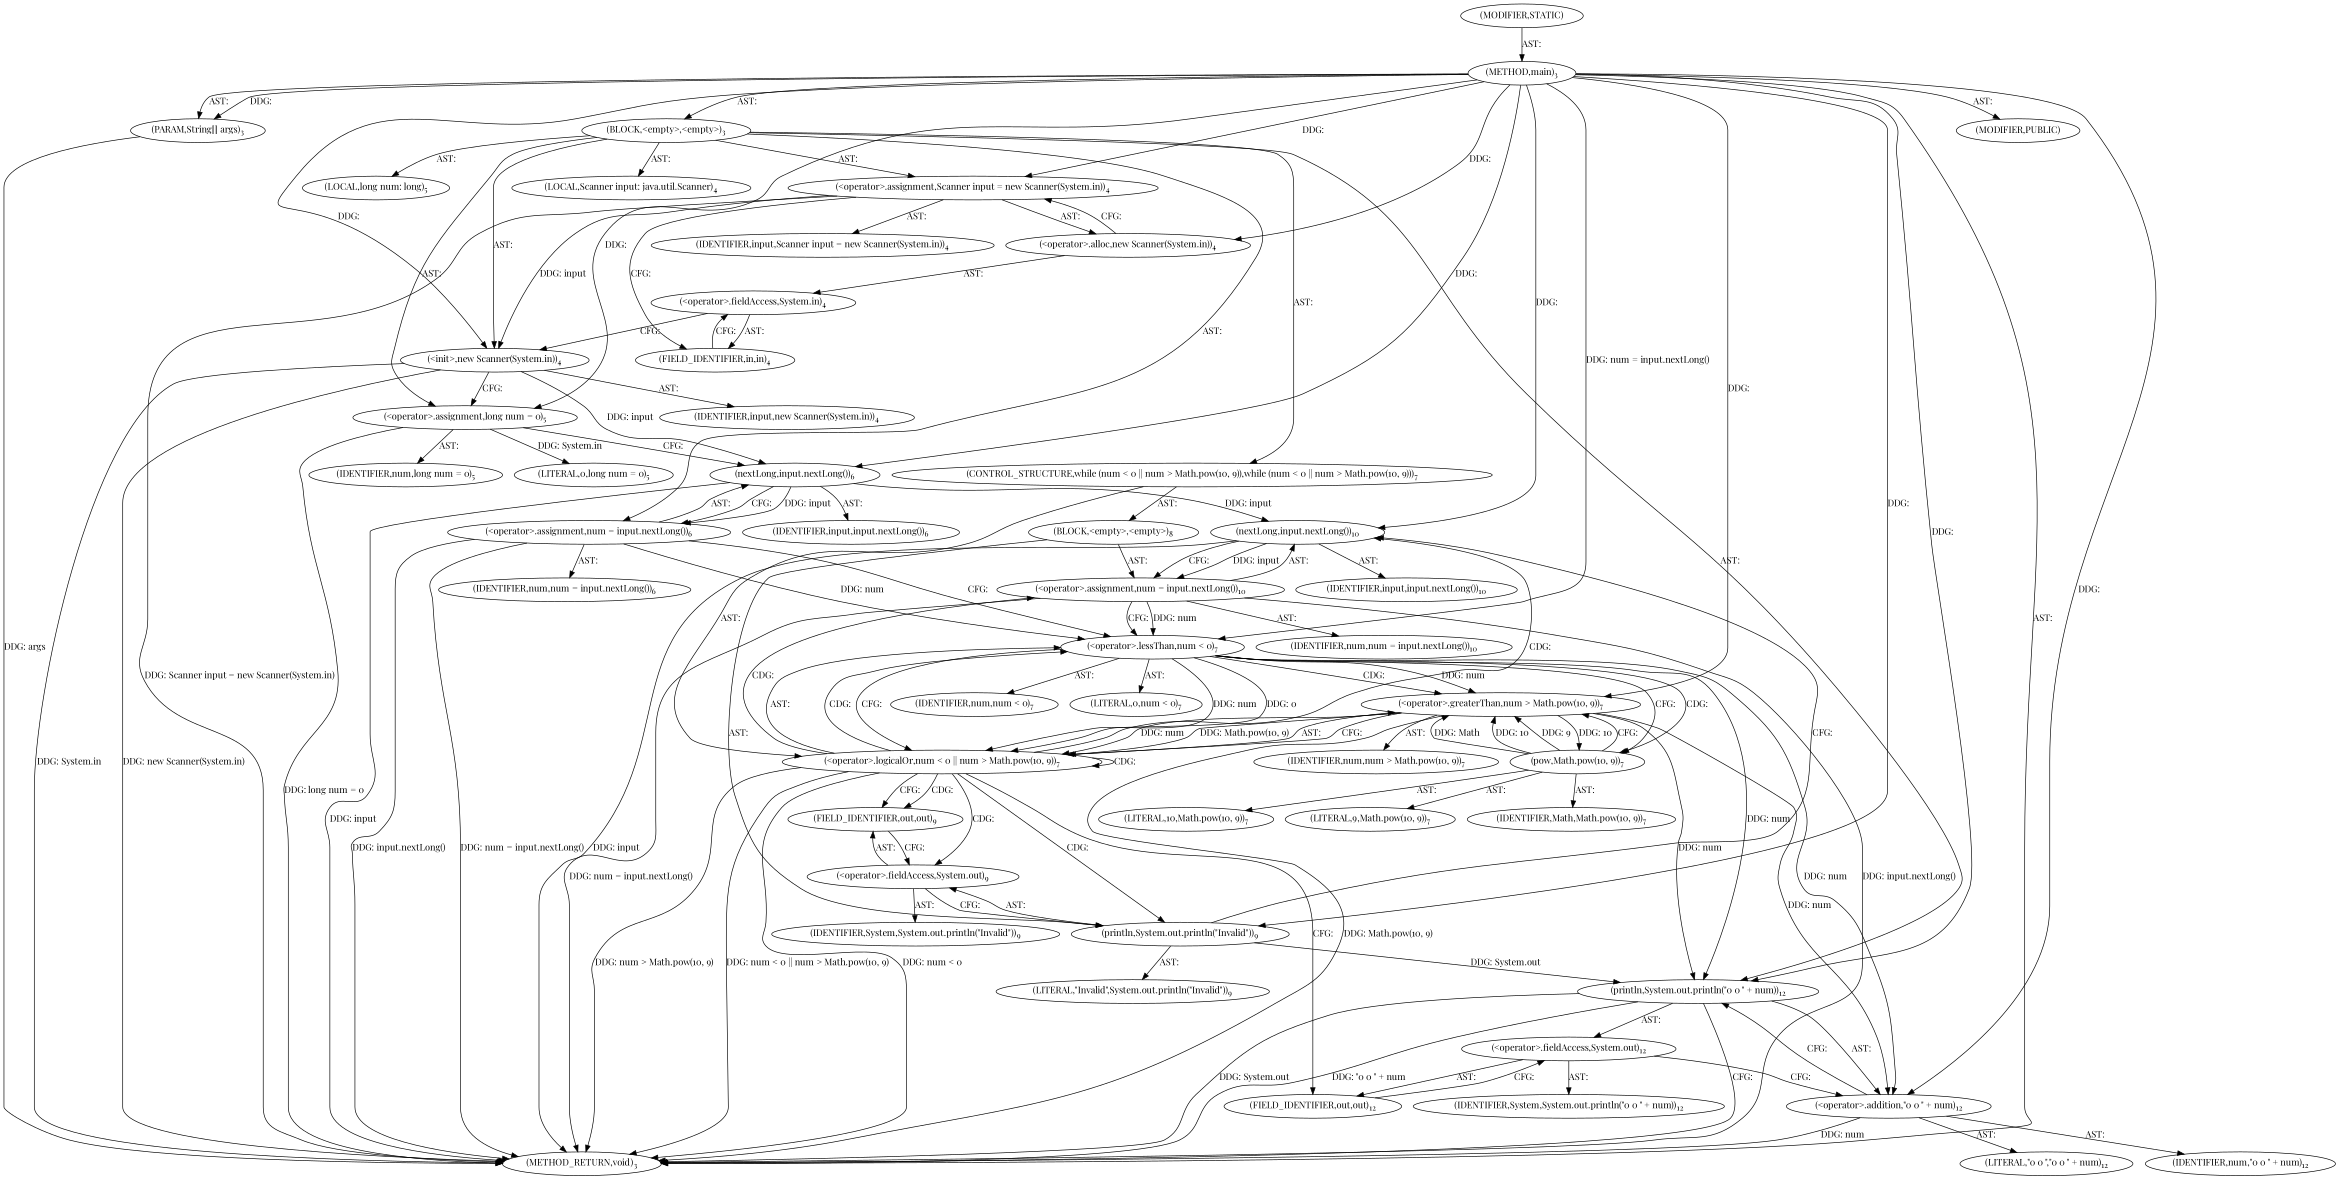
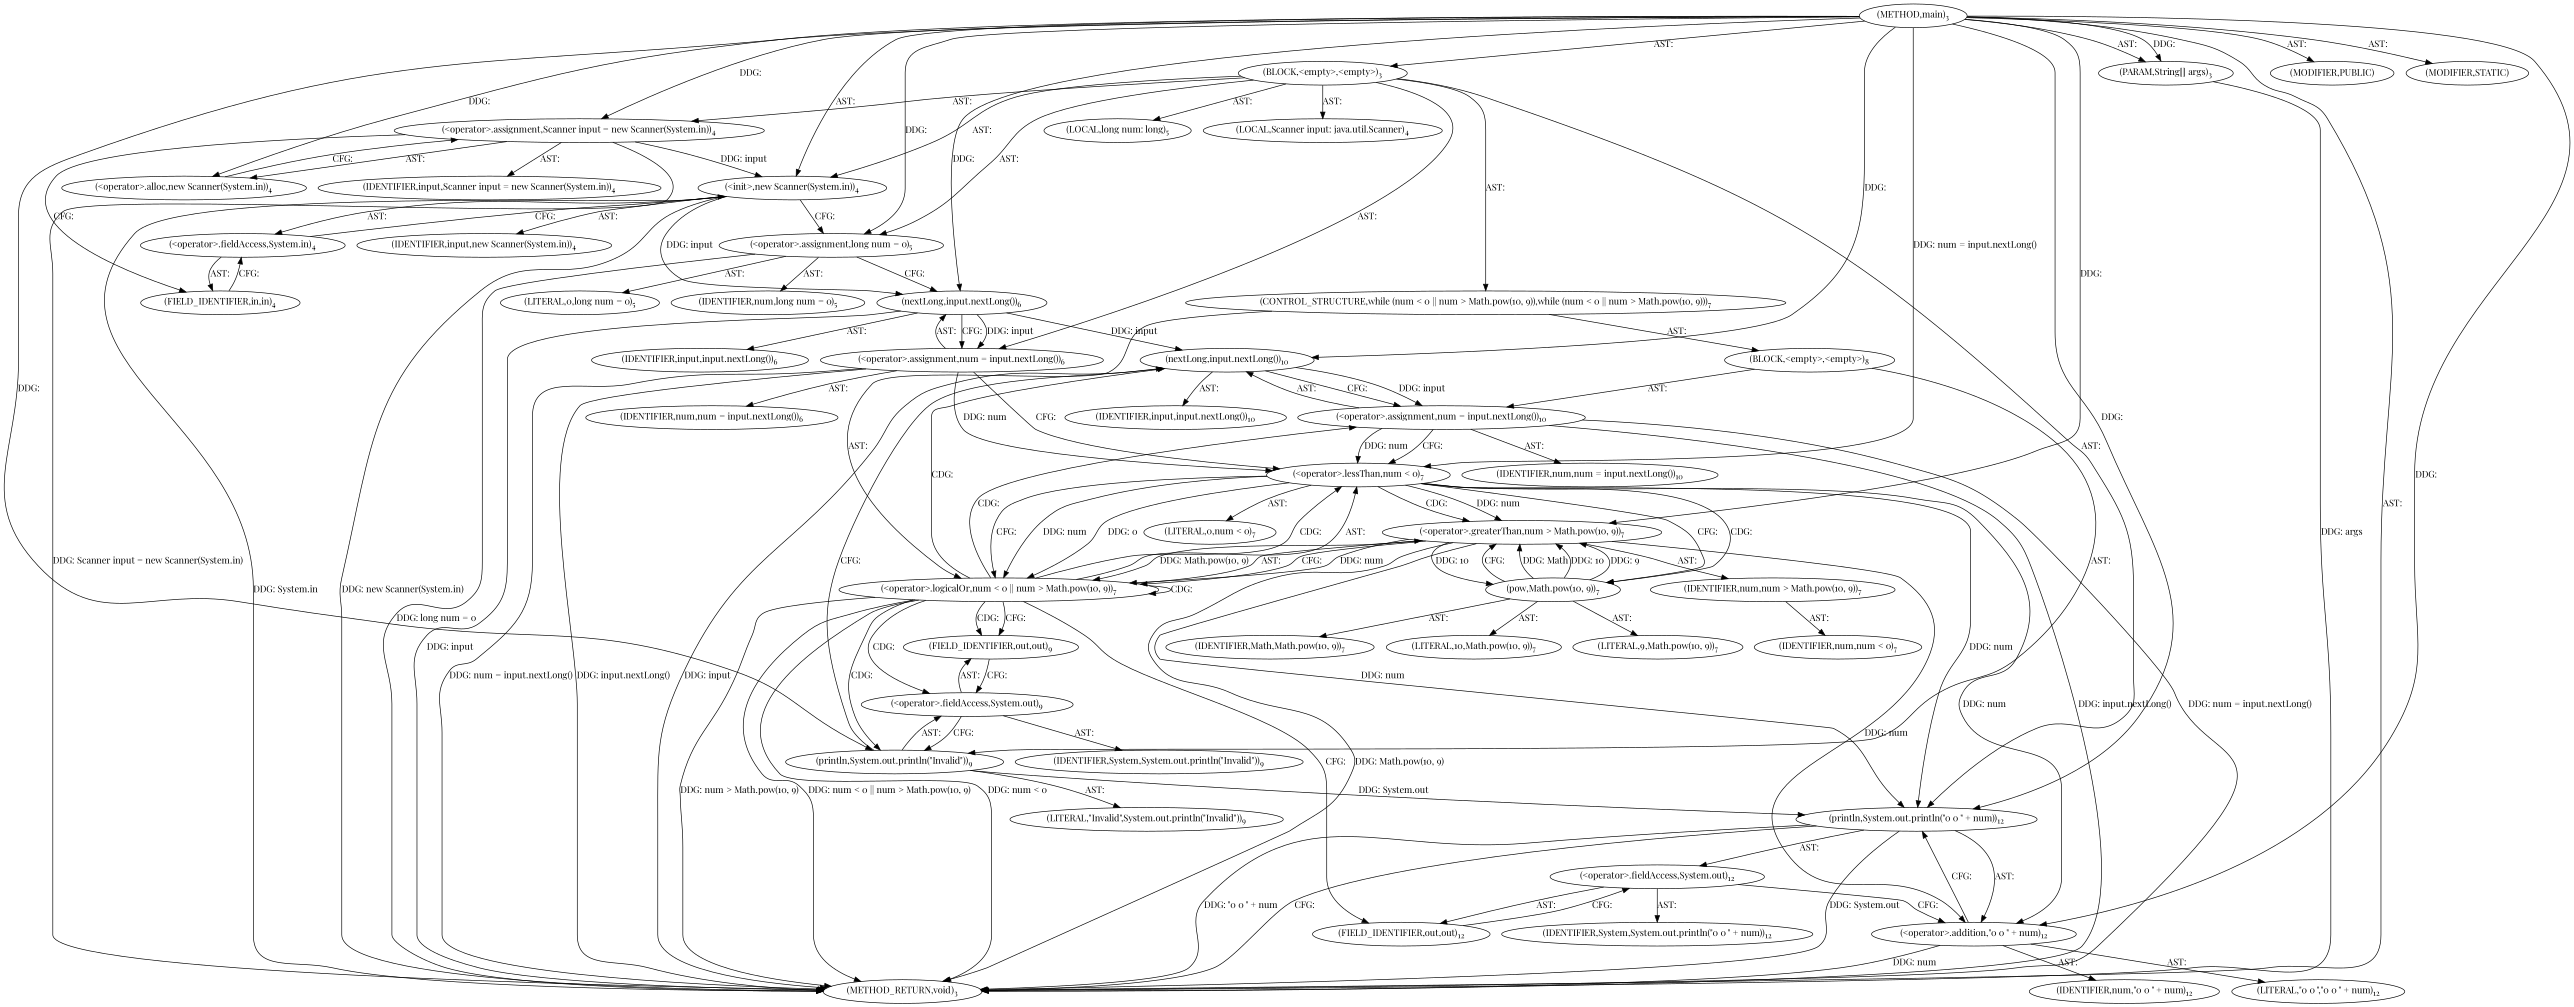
edge "(MODIFIER,STATIC)" -> "(METHOD,main)": reversed
edge "(METHOD,main)" -> "(<init>,new Scanner(System.in))": label "DDG: " -> "AST: "
edge "(<operator>.alloc,new Scanner(System.in))" -> "(<operator>.fieldAccess,System.in)": now "(<init>,new Scanner(System.in))" -> "(<operator>.fieldAccess,System.in)"
edge "(<operator>.assignment,long num = 0)" -> "(LITERAL,0,long num = 0)": label "DDG: System.in" -> "AST: "
edge "(<operator>.lessThan,num < 0)" -> "(IDENTIFIER,num,num < 0)": now "(IDENTIFIER,num,num > Math.pow(10, 9))" -> "(IDENTIFIER,num,num < 0)"
